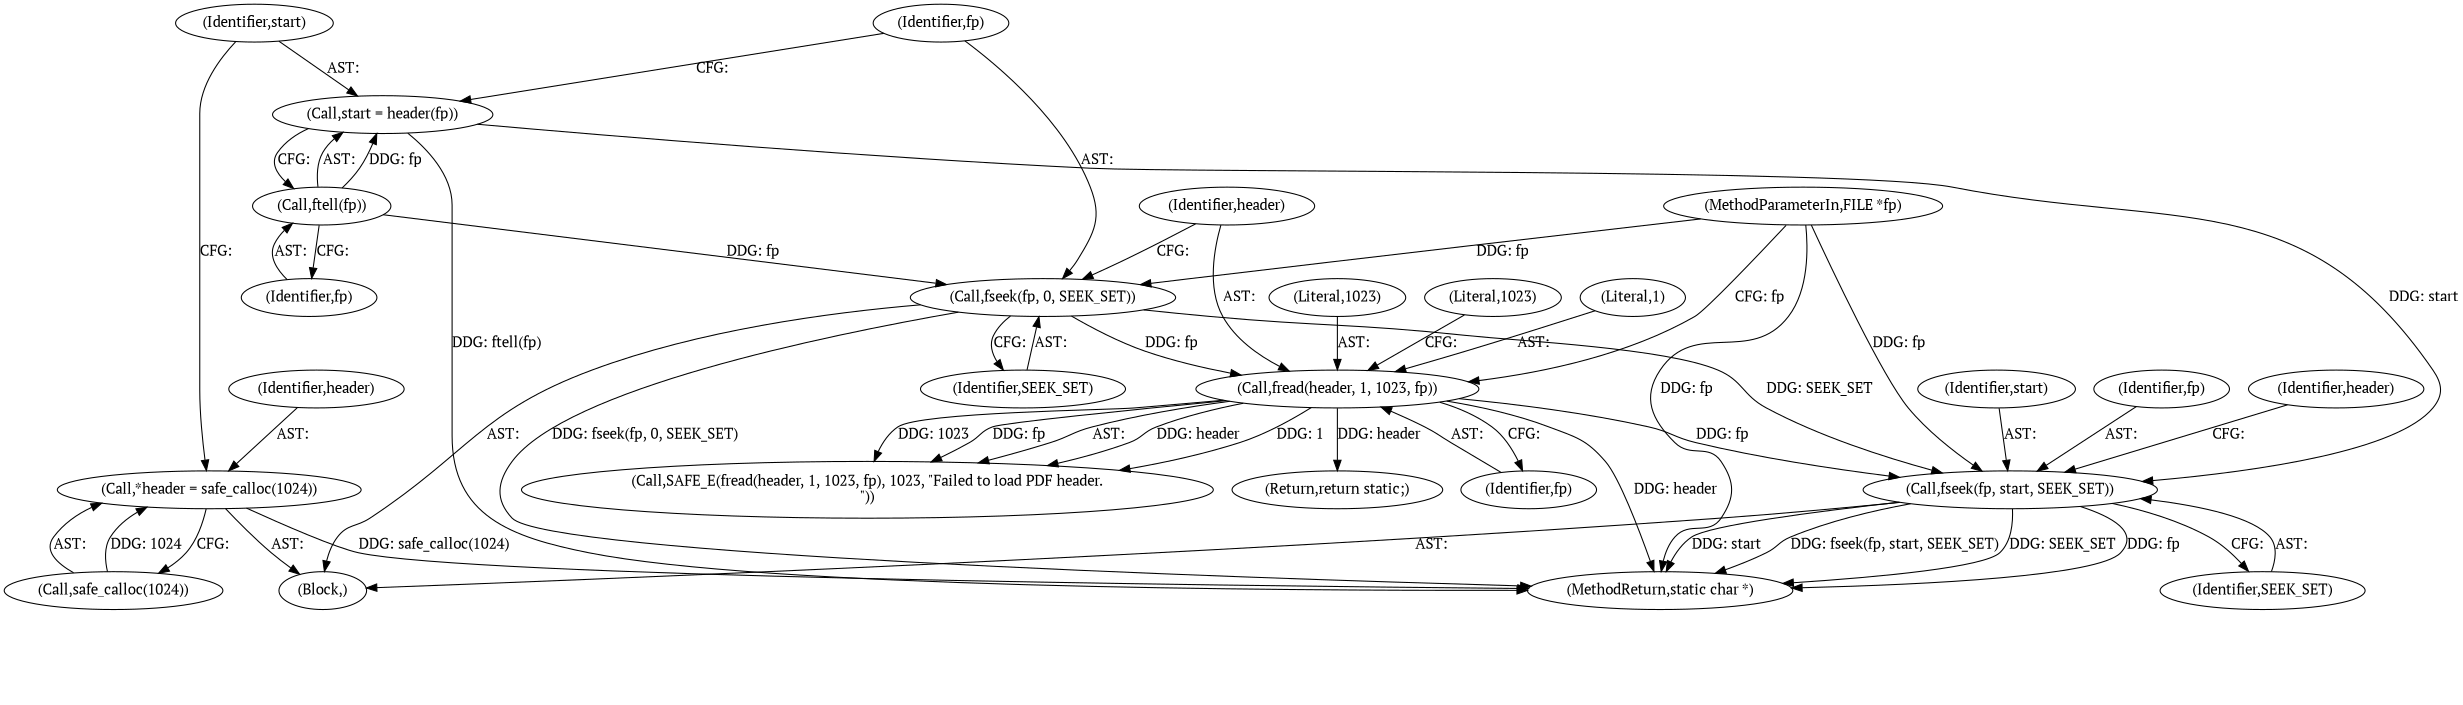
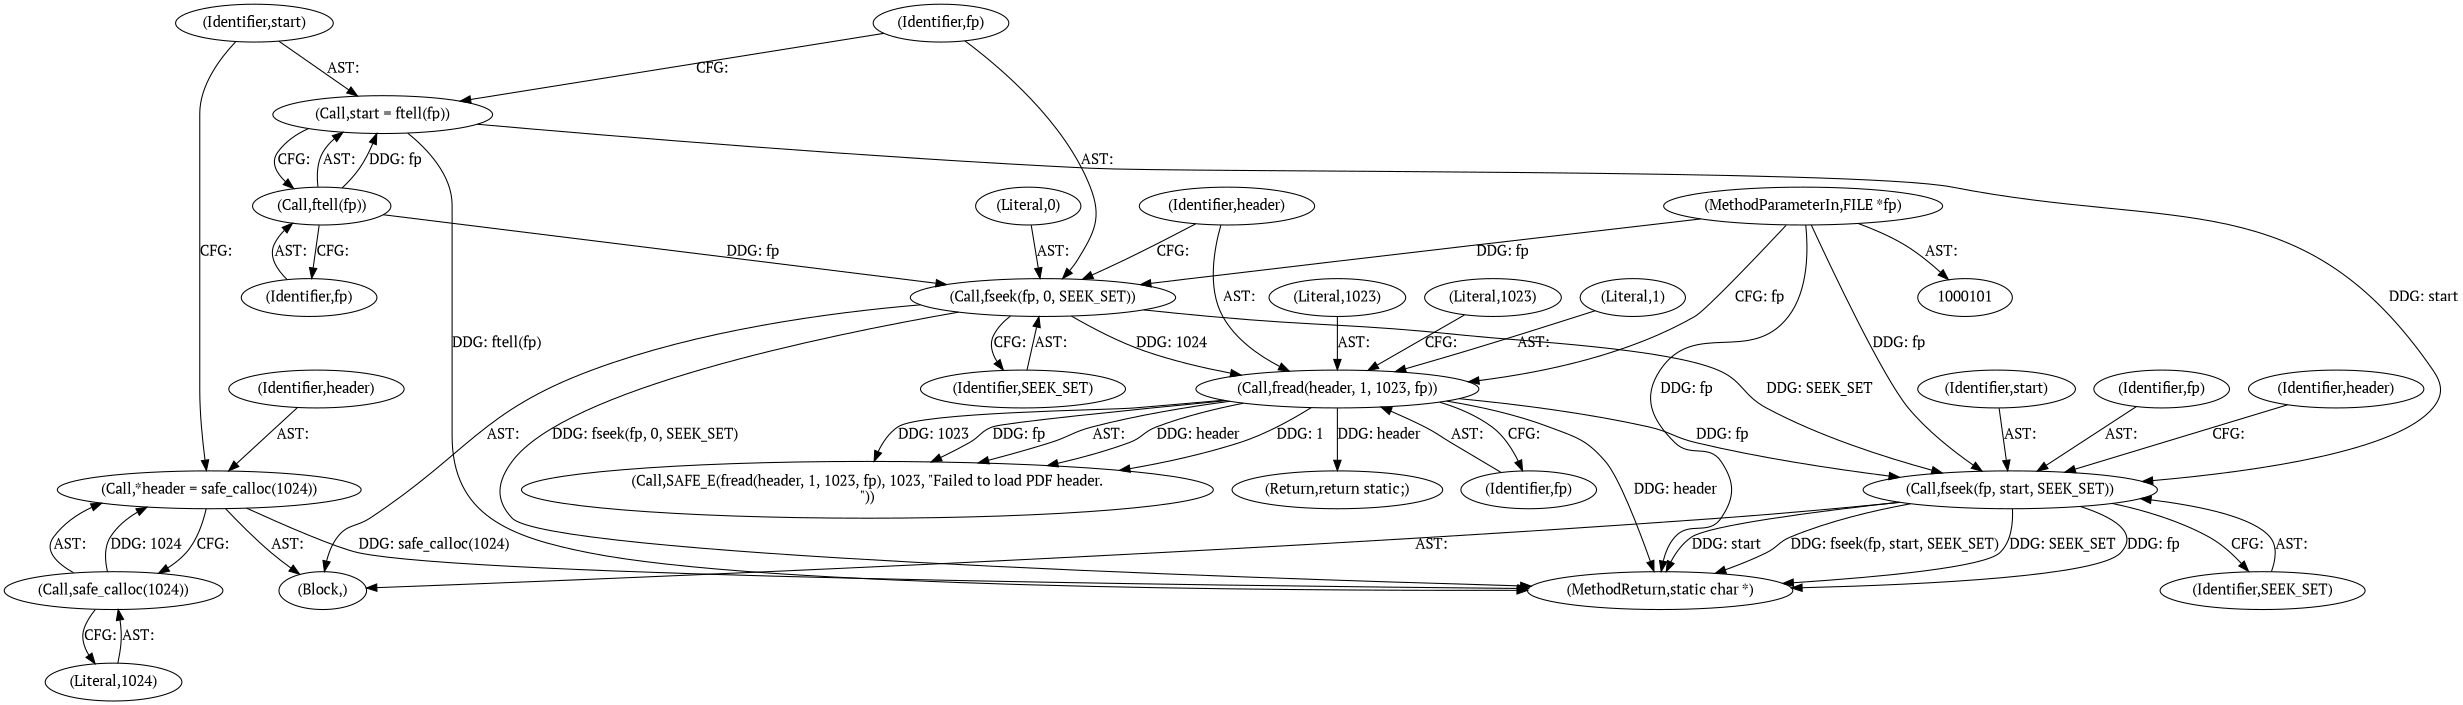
node "(Call,start = header(fp))": label "(Call,start = header(fp))" -> "(Call,start = ftell(fp))"
node "(Literal,0)": added
node "1000101": added
edge "(Call,fseek(fp, 0, SEEK_SET))" -> "(Call,fread(header, 1, 1023, fp))": label "DDG: fp" -> "DDG: 1024"
node "(Literal,1024)": added
